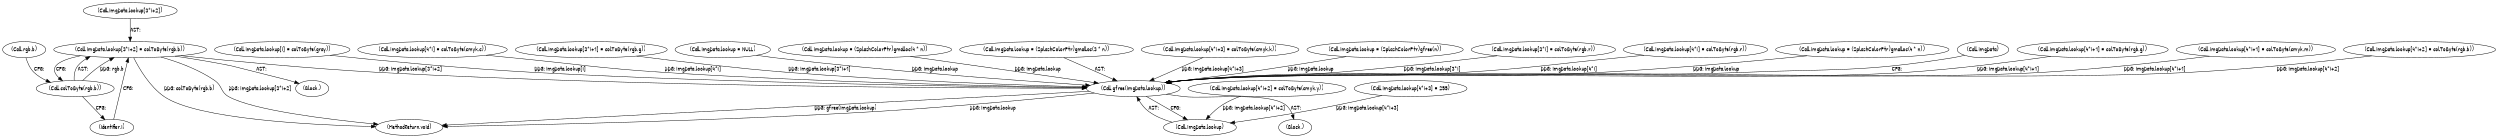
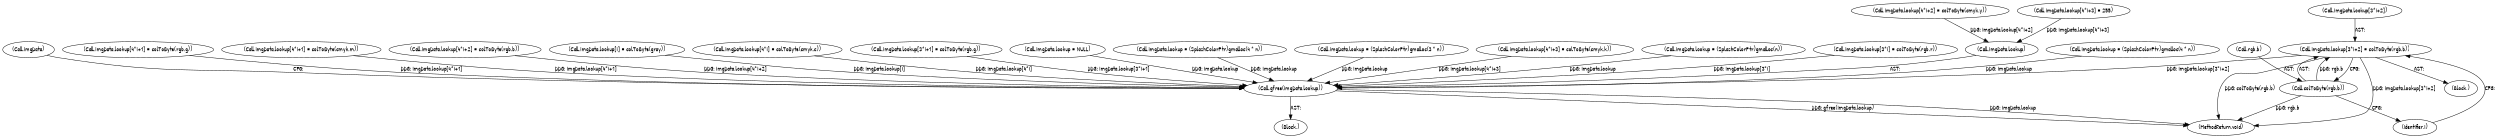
node "(Call,imgData.lookup = (SplashColorPtr)gfree(n))": label "(Call,imgData.lookup = (SplashColorPtr)gfree(n))" -> "(Call,imgData.lookup = (SplashColorPtr)gmalloc(n))"
node "(Call,imgData.lookup[4*i] = colToByte(rgb.r))": removed
edge "(Call,rgb.b)" -> "(Call,colToByte(rgb.b))": label "CFG: " -> "AST: "
edge "(Call,imgData.lookup = (SplashColorPtr)gmalloc(3 * n))" -> "(Call,gfree(imgData.lookup))": label "AST: " -> "DDG: imgData.lookup"
edge "(Call,gfree(imgData.lookup))" -> "(Call,imgData.lookup)": removed, label "CFG:"
edge "(Call,colToByte(rgb.b))" -> "(MethodReturn,void)": added, label "DDG: rgb.b"
